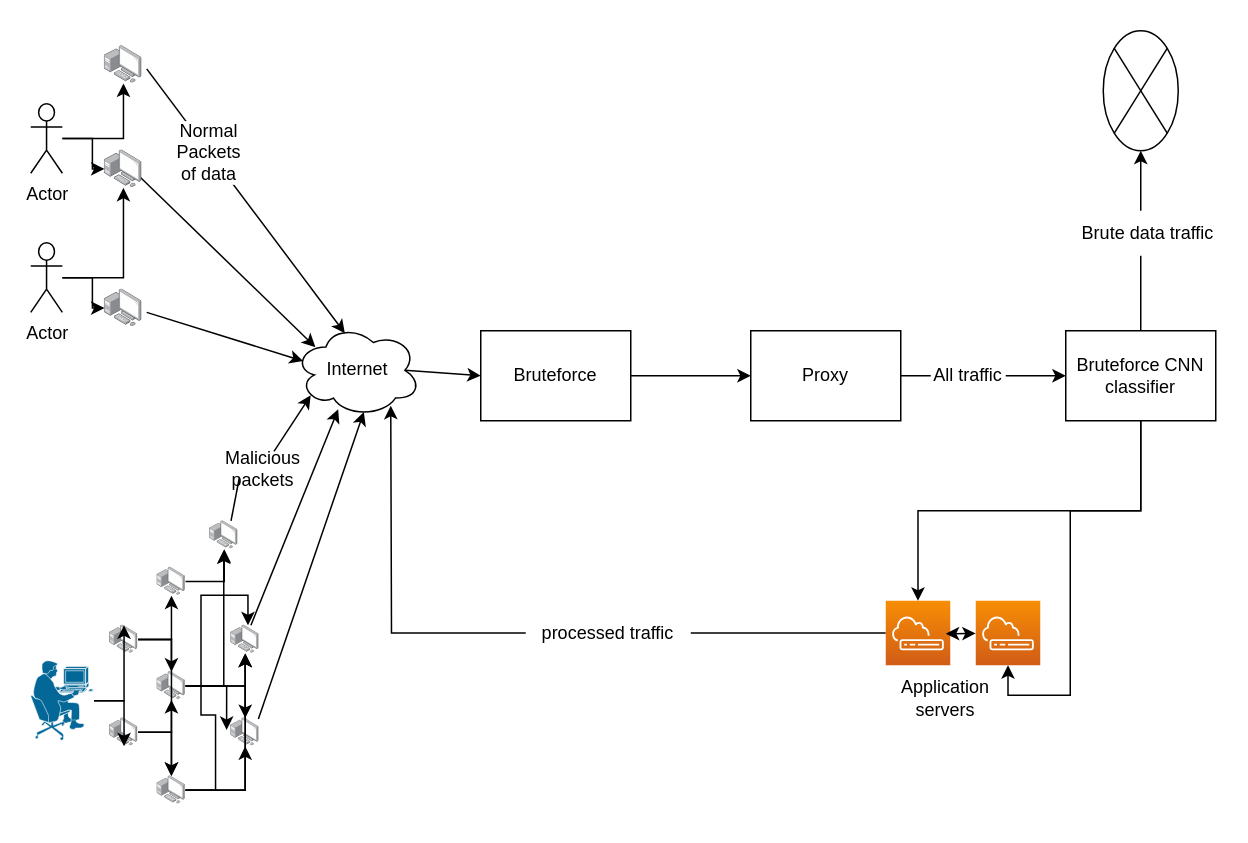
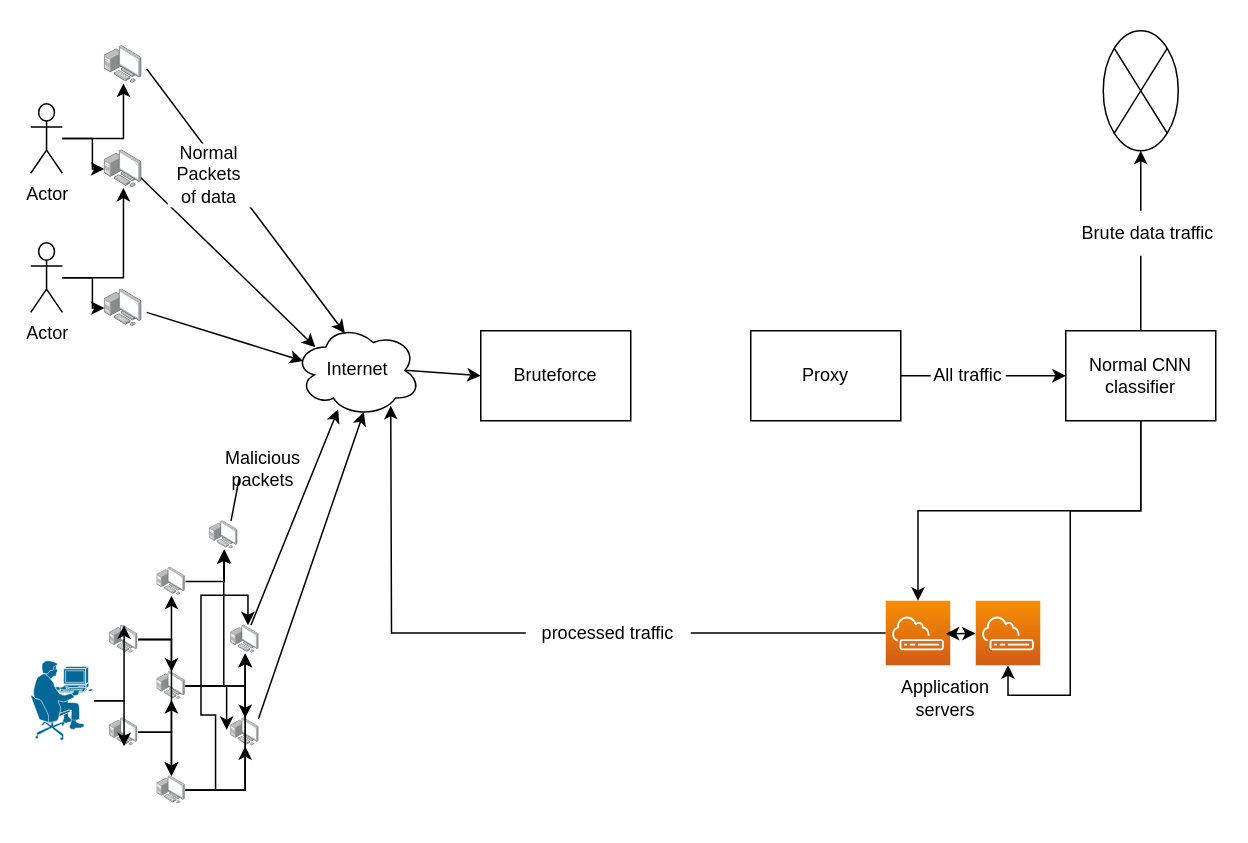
node "Normal Packets of data": moved (210, 153) -> (210, 175)
edge "Bruteforce" -> "Proxy": removed
node "Bruteforce CNN classifier": label "Bruteforce CNN classifier" -> "Normal CNN classifier"
edge "Malicious packets" -> "Internet": removed
